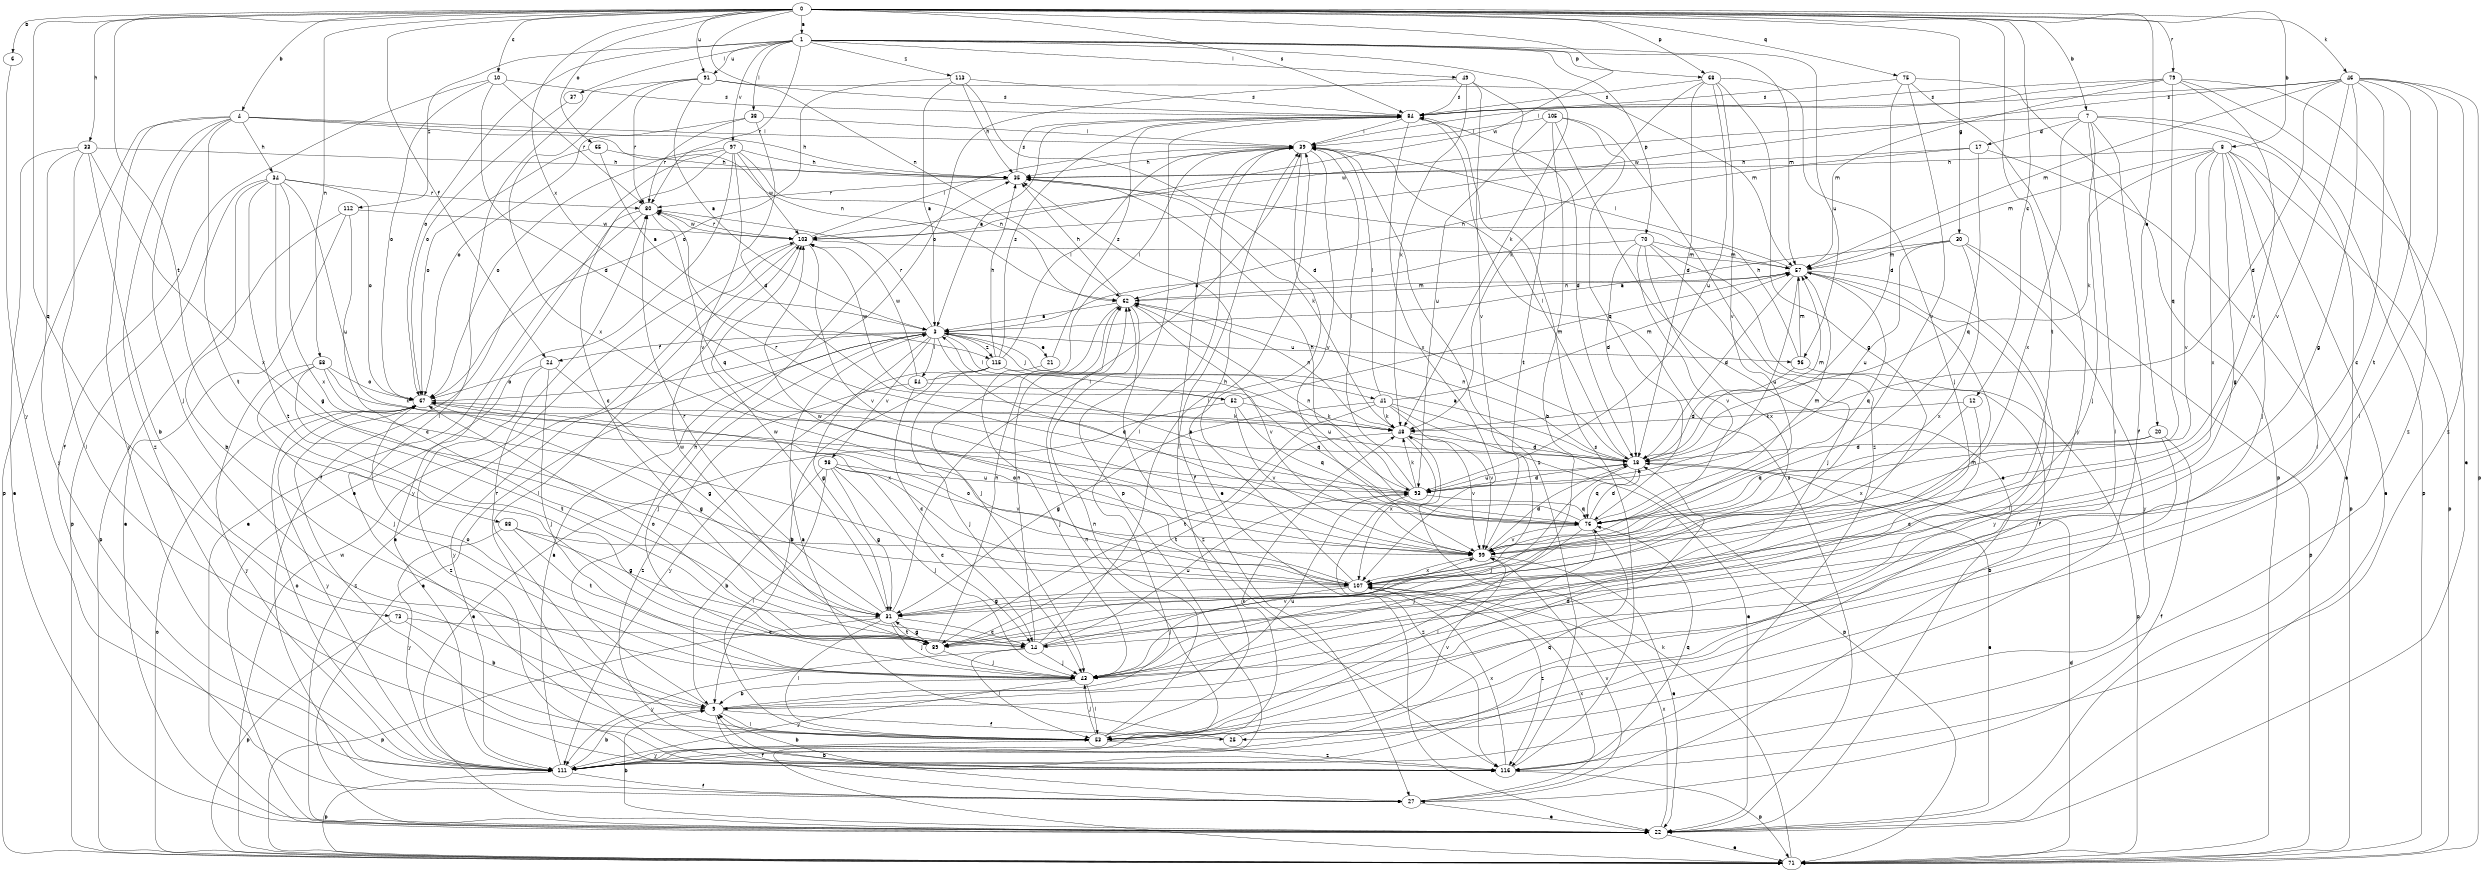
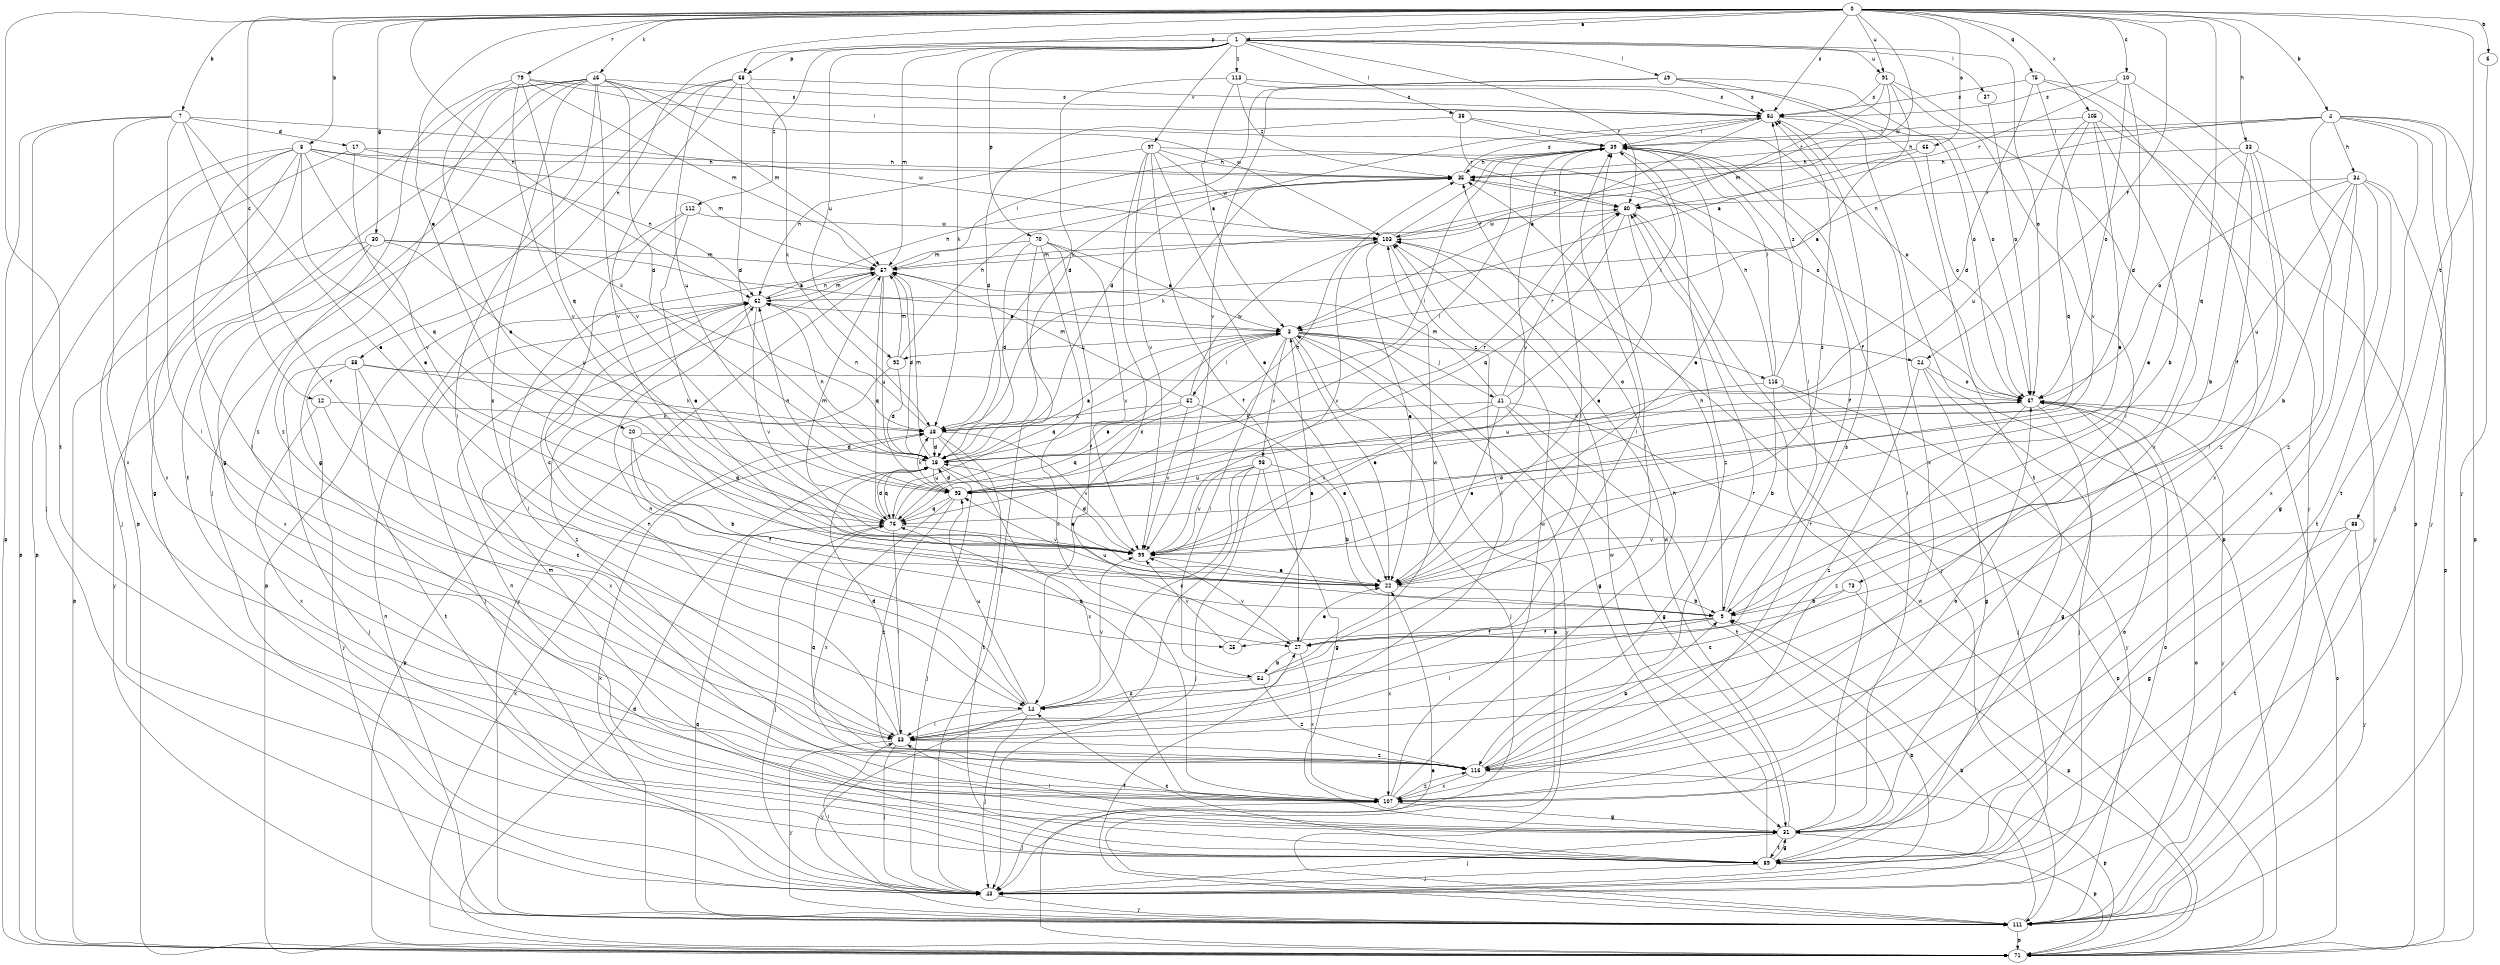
edge "113" -> "35": label "h" -> "z"
edge "0" -> "115": now "0" -> "105"
edge "3" -> "80": now "41" -> "80"
node "21": removed
node "96": label "96" -> "92"
edge "99" -> "107": now "93" -> "107"
edge "31" -> "14": now "89" -> "14"
edge "27" -> "9": now "27" -> "54"
edge "22" -> "71": reversed
